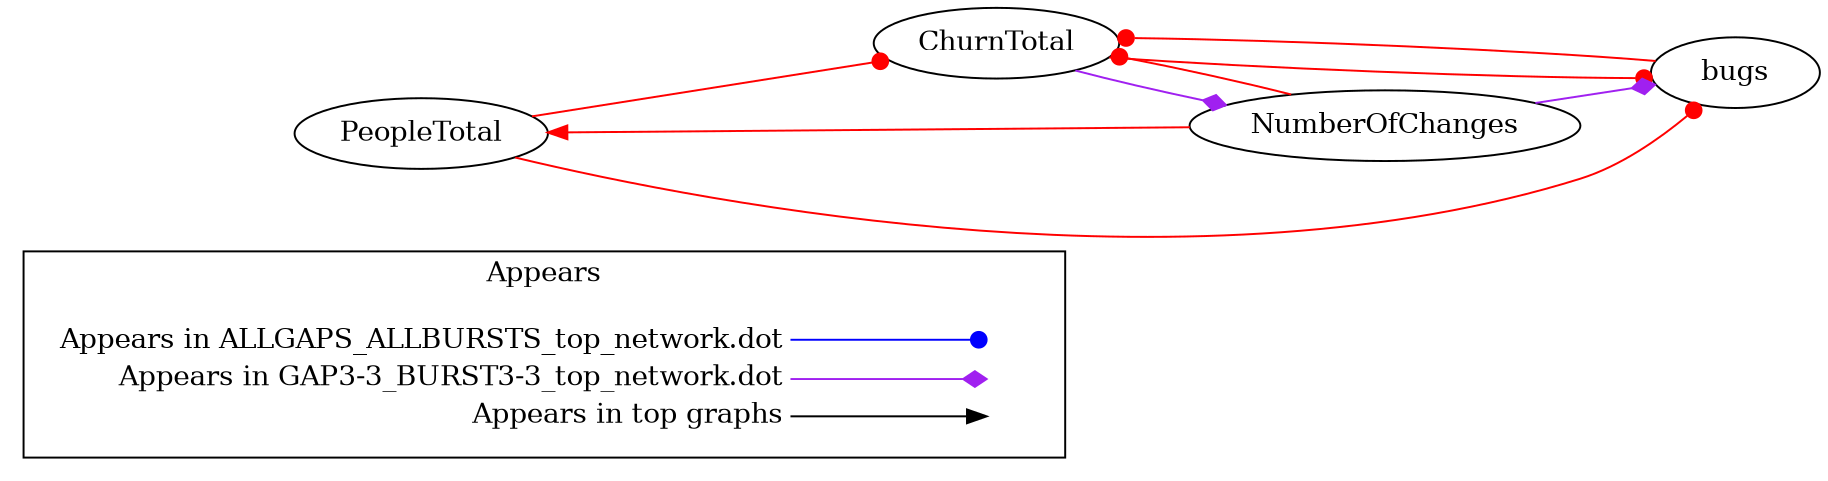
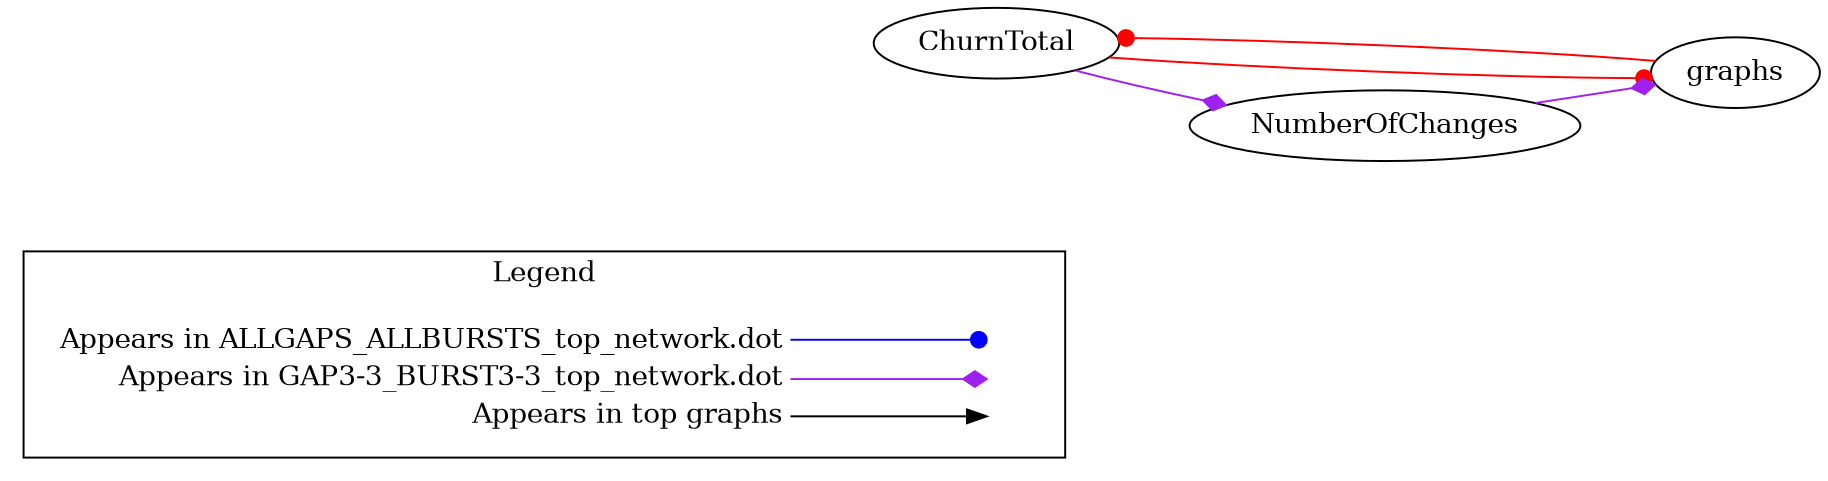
node "bugs": label "bugs" -> "graphs"
edge "NumberOfChanges" -> "ChurnTotal": removed
node "PeopleTotal": removed
cluster "Appears": label "Appears" -> "Legend"
